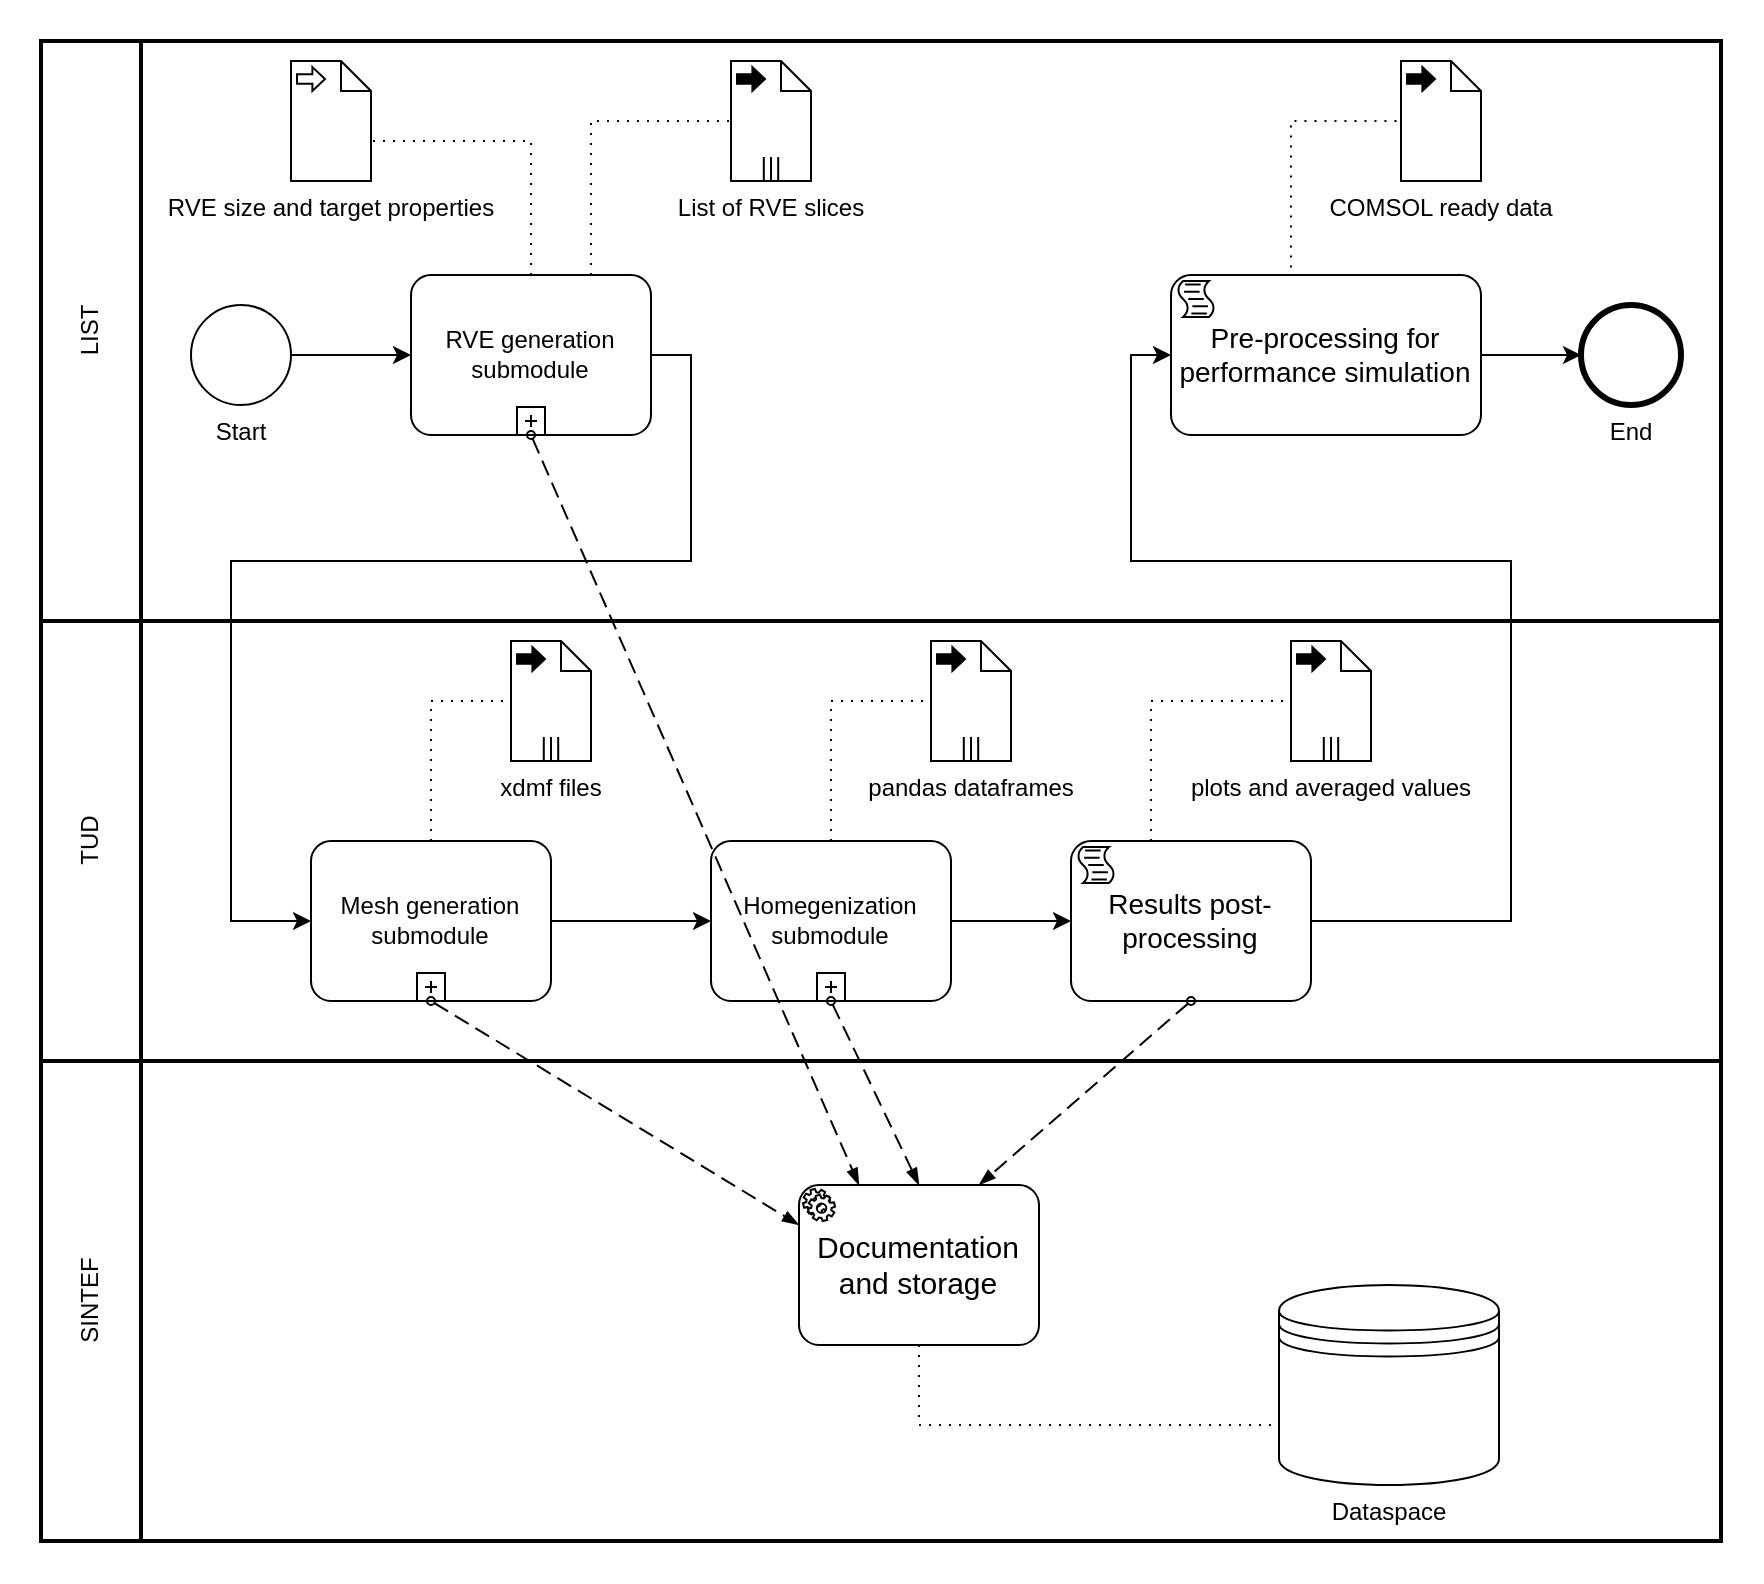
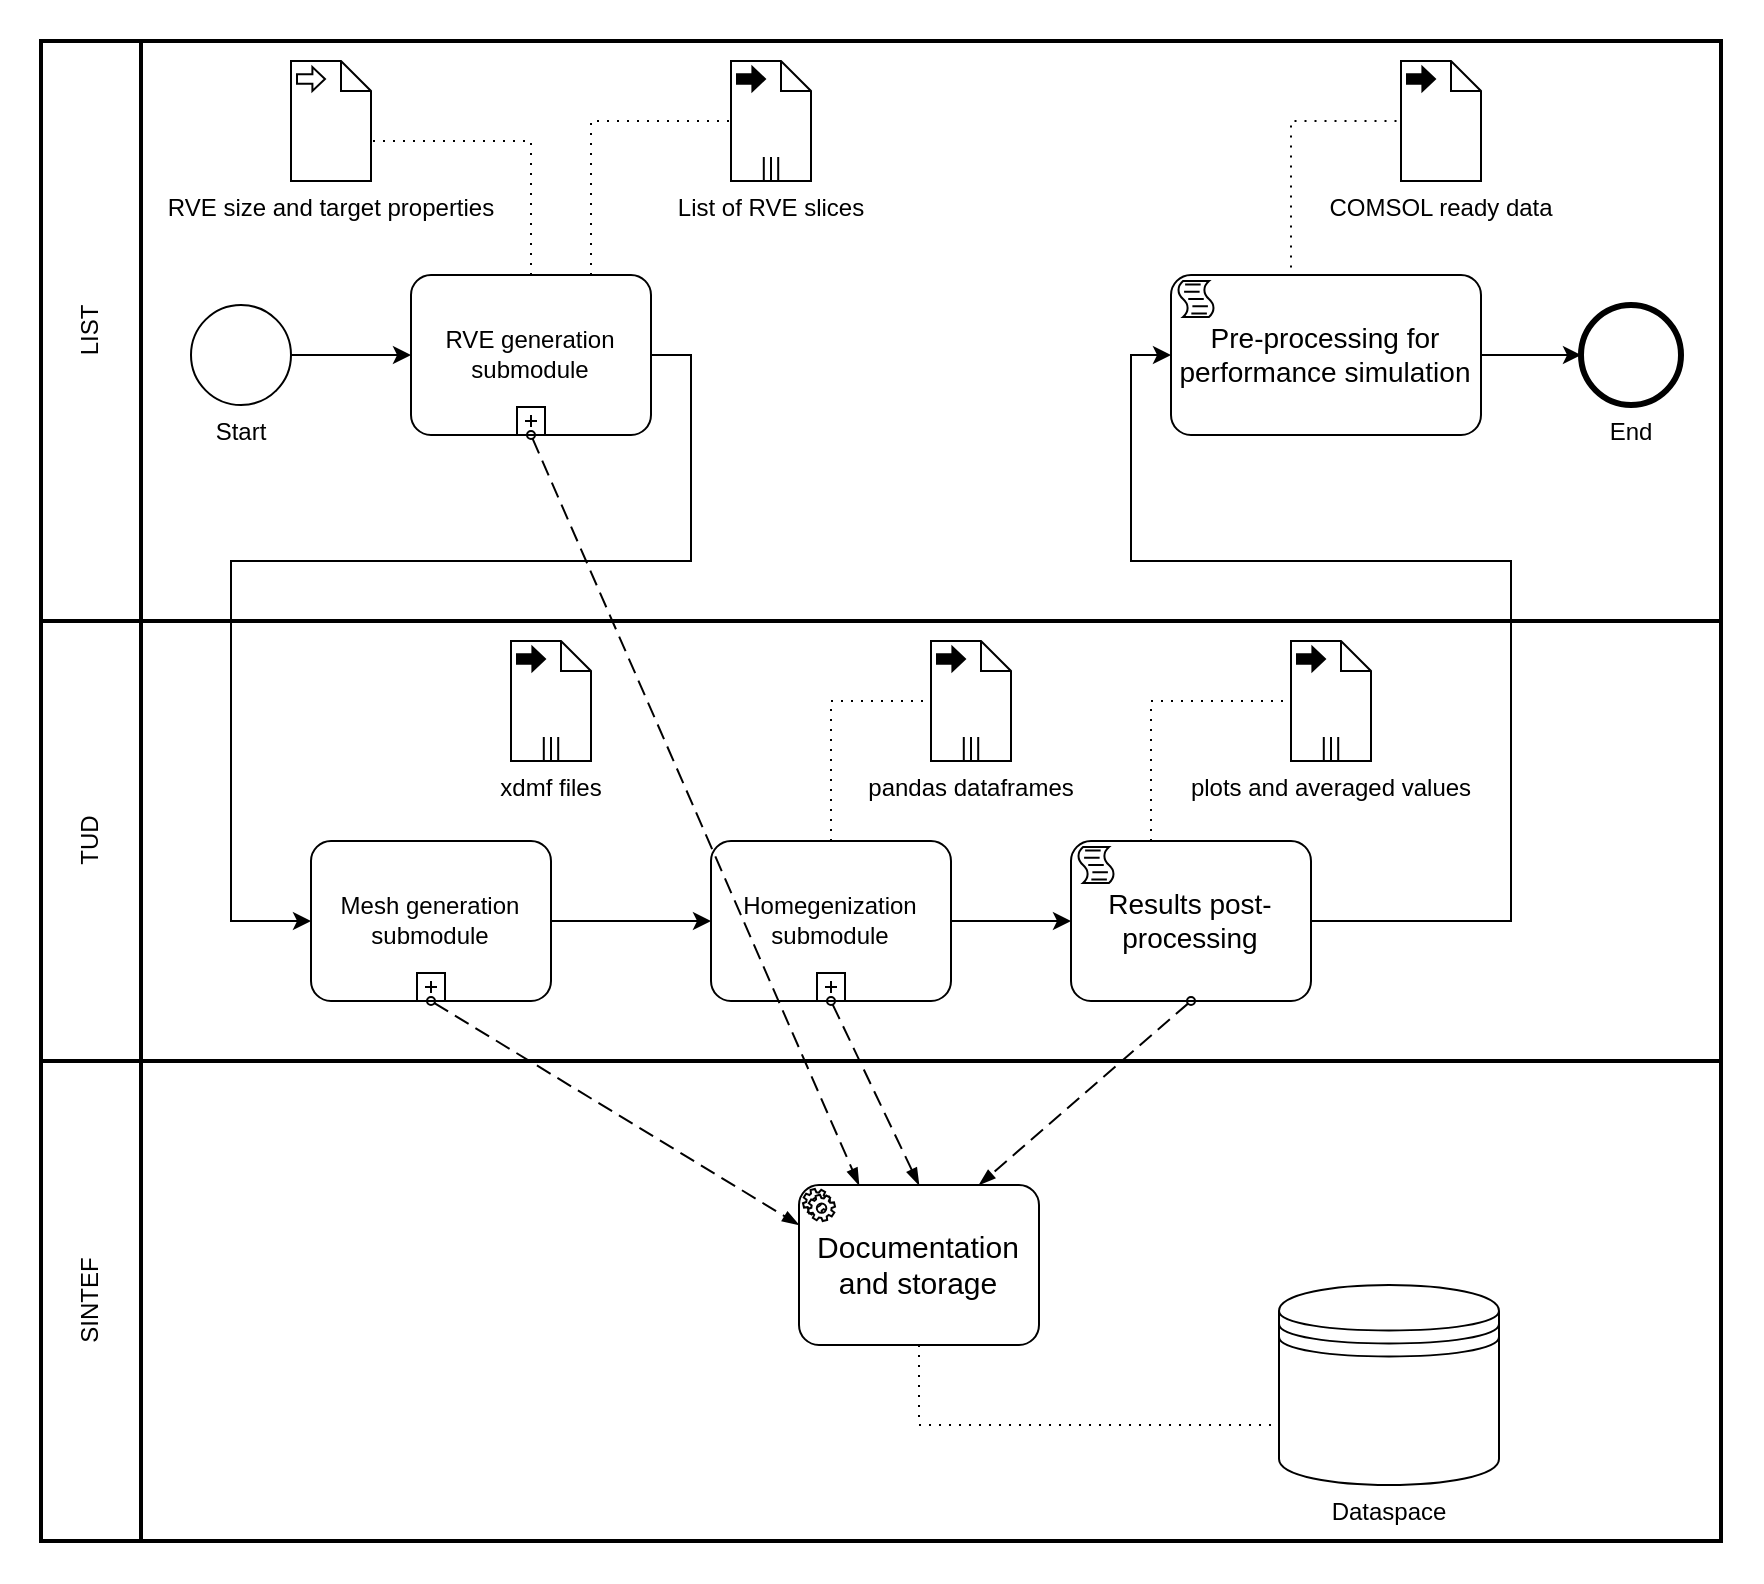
edge "xdmf files" -- "Mesh generation submodule": removed
